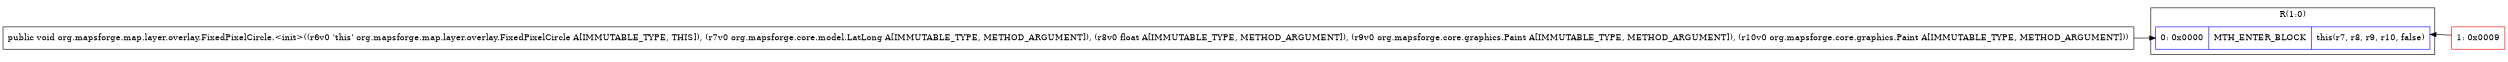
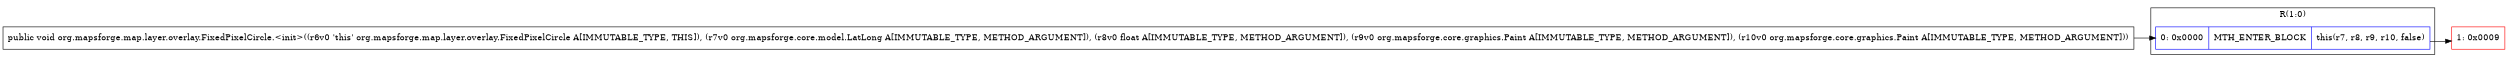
edge "1: 0x0009" -> "0: 0x0000": reversed
